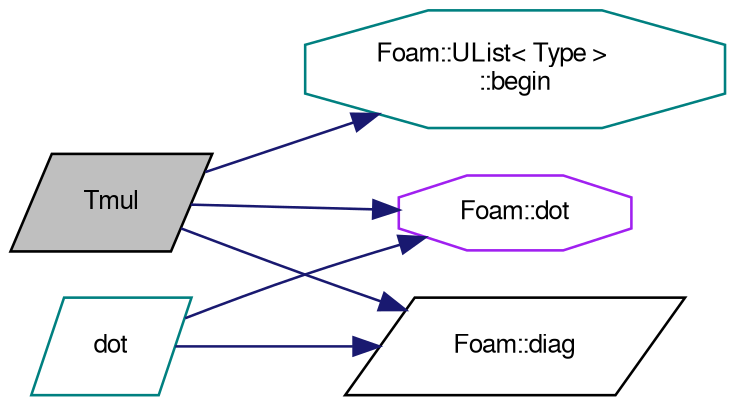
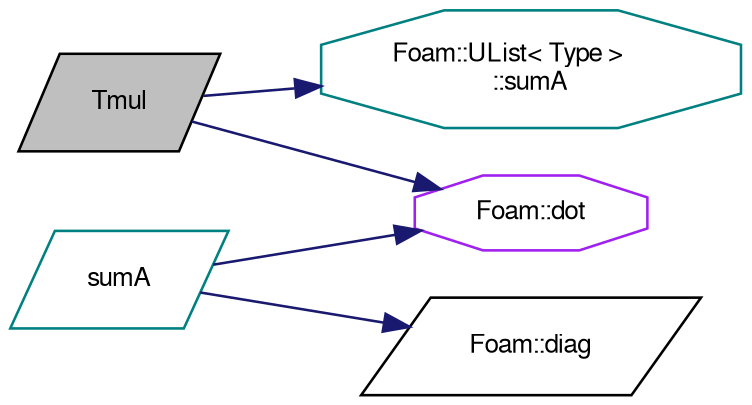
node "Foam::UList< Type > ::begin": label "Foam::UList< Type > ::begin" -> "Foam::UList< Type > ::sumA"
edge "Tmul" -> "Foam::diag": removed
node "dot": label "dot" -> "sumA"
